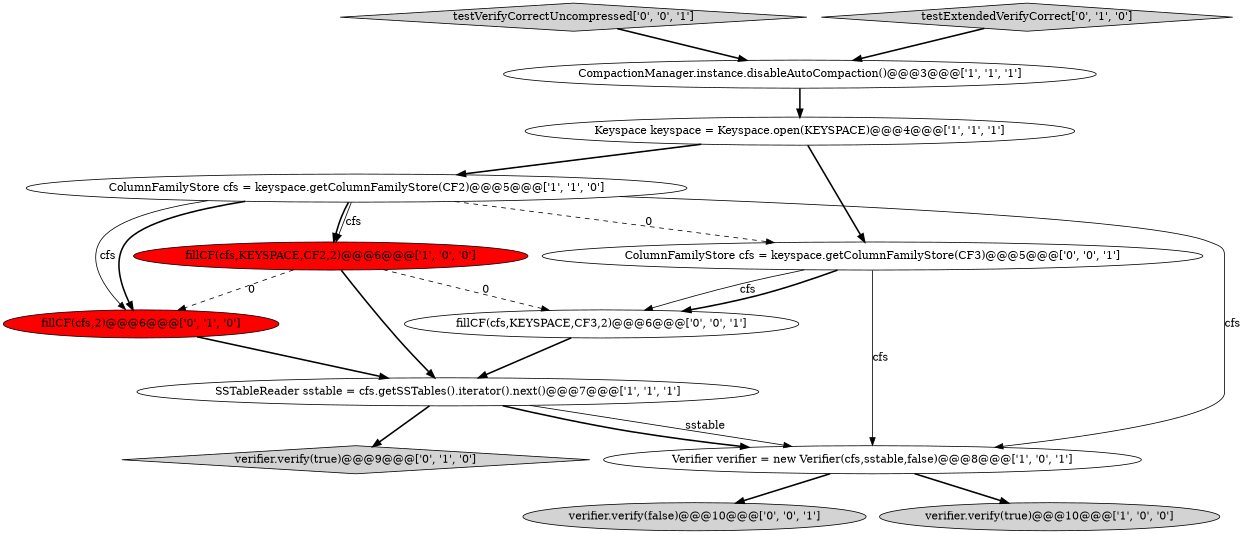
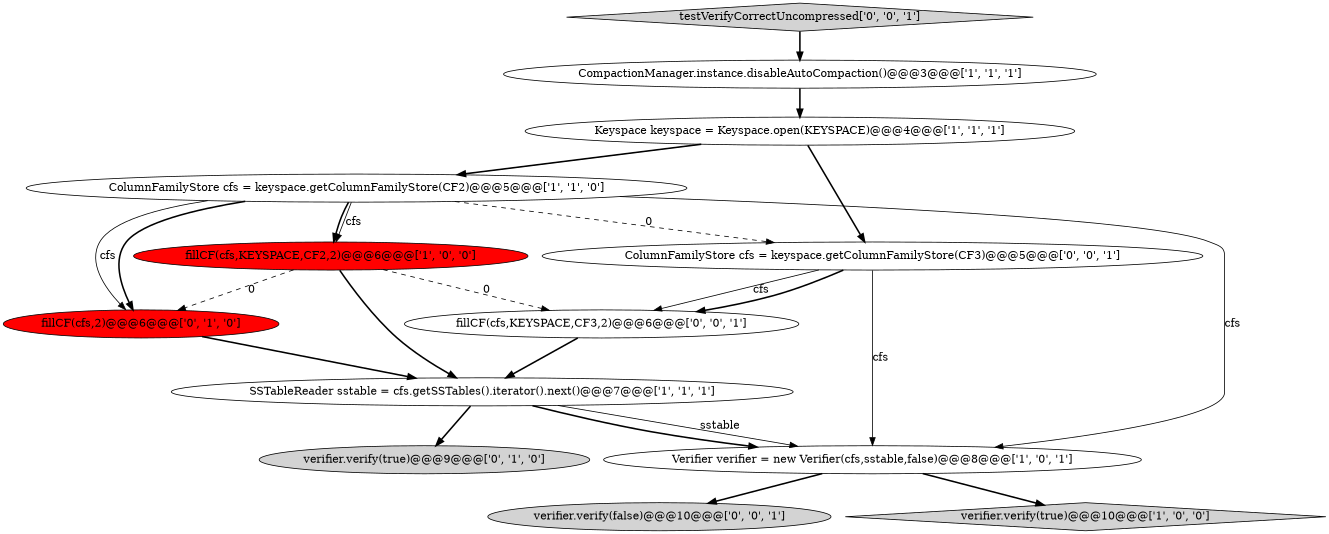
node "testExtendedVerifyCorrect['0', '1', '0']": removed
node "verifier.verify(true)@@@9@@@['0', '1', '0']": shape diamond -> ellipse
node "verifier.verify(true)@@@10@@@['1', '0', '0']": shape ellipse -> diamond
